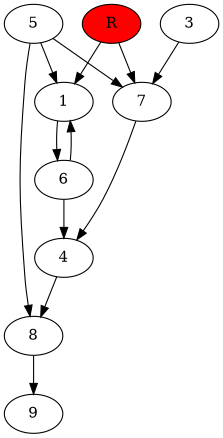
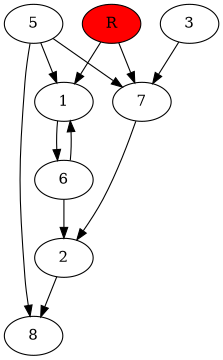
node "4": label "4" -> "2"
node "9": removed
